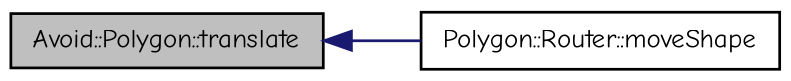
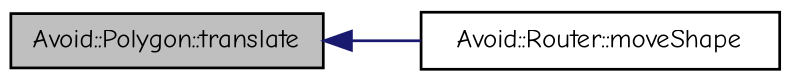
node "Polygon::Router::moveShape": label "Polygon::Router::moveShape" -> "Avoid::Router::moveShape"
